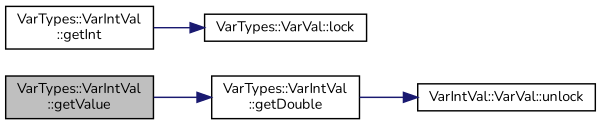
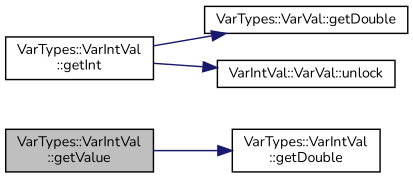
node "VarTypes::VarVal::lock": label "VarTypes::VarVal::lock" -> "VarTypes::VarVal::getDouble"
edge "VarTypes::VarIntVal ::getDouble" -> "VarIntVal::VarVal::unlock": now "VarTypes::VarIntVal ::getInt" -> "VarIntVal::VarVal::unlock"
